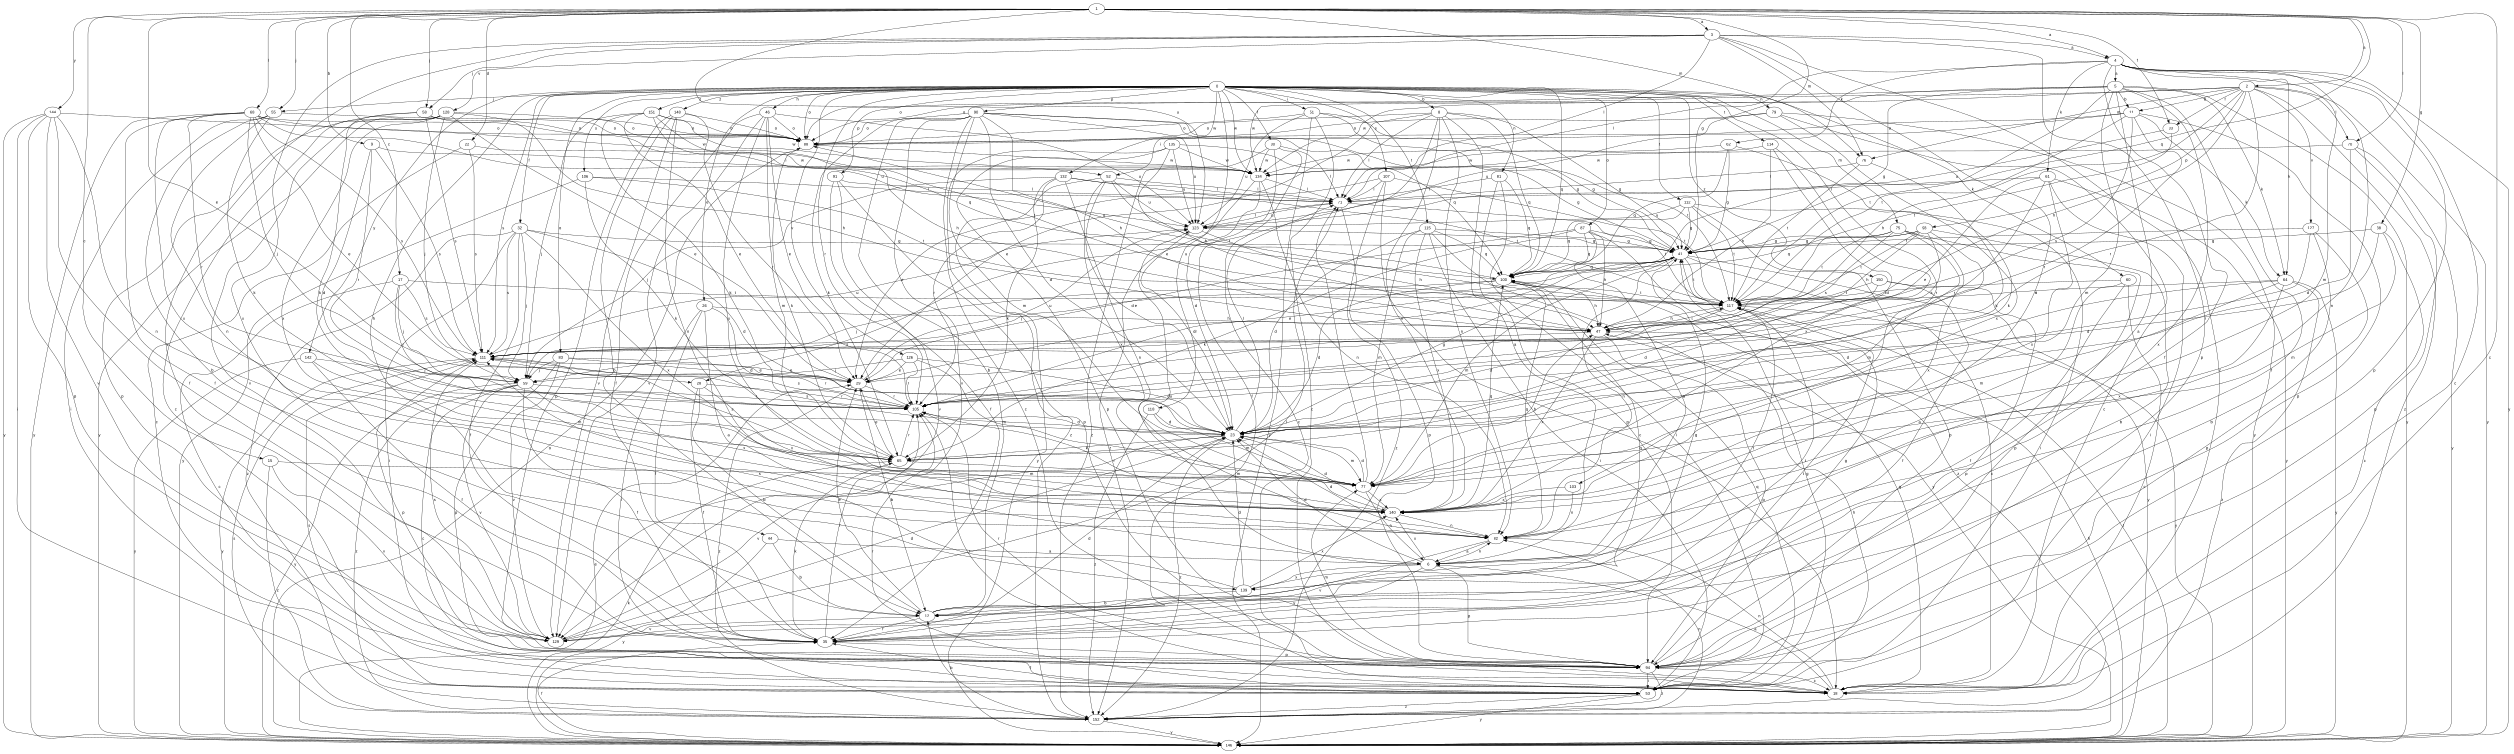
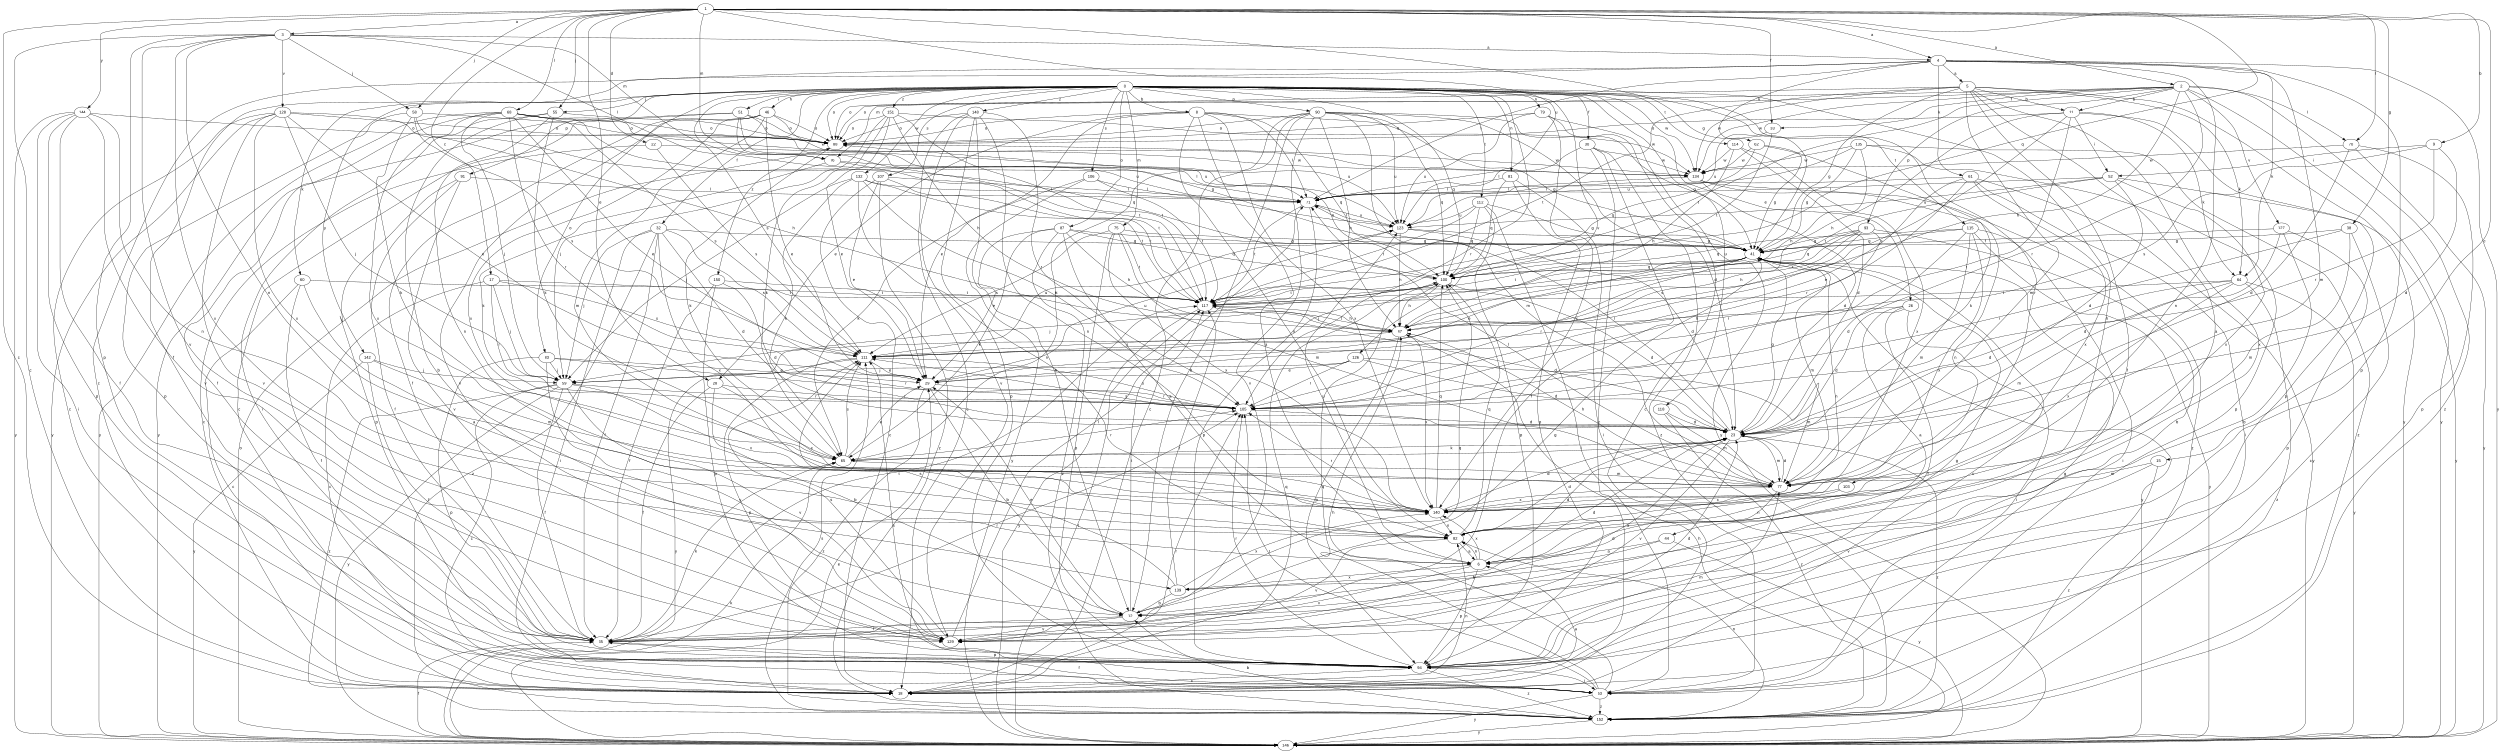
edge "148" -> "18": added, label "c"
